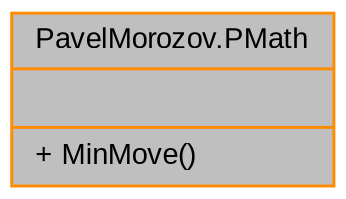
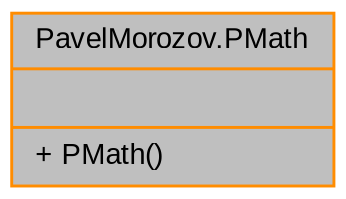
node "PavelMorozov.PMath": text "+ MinMove()" -> "+ PMath()"
